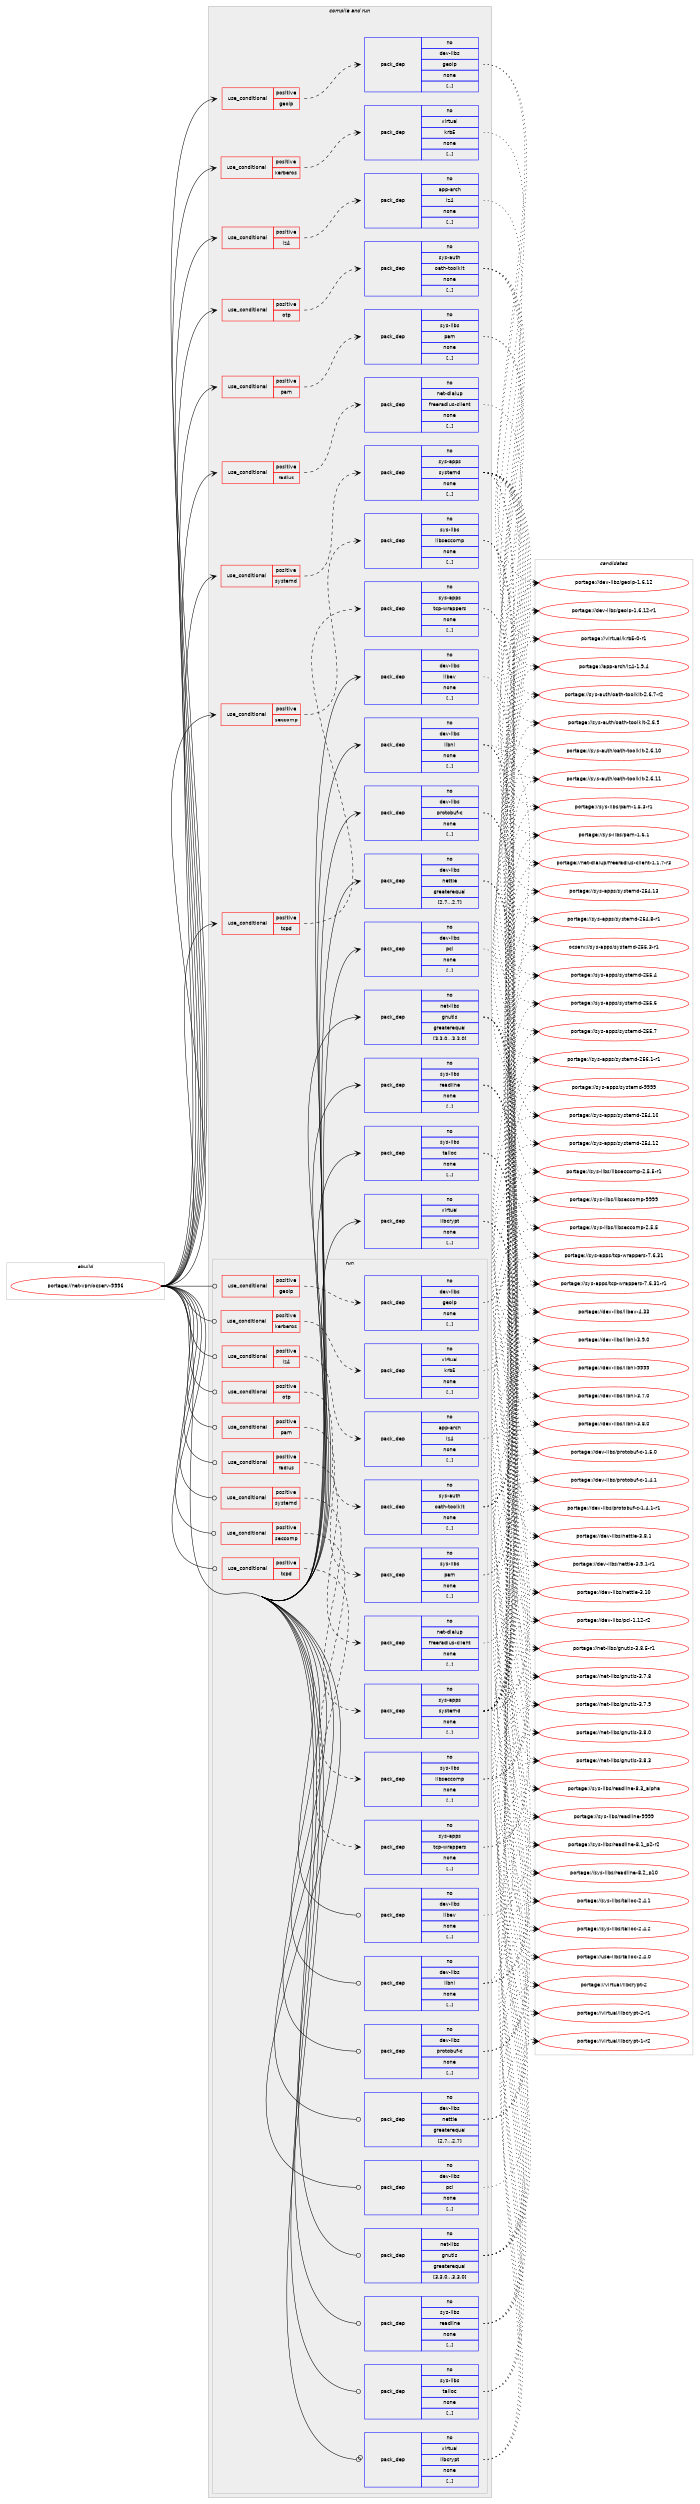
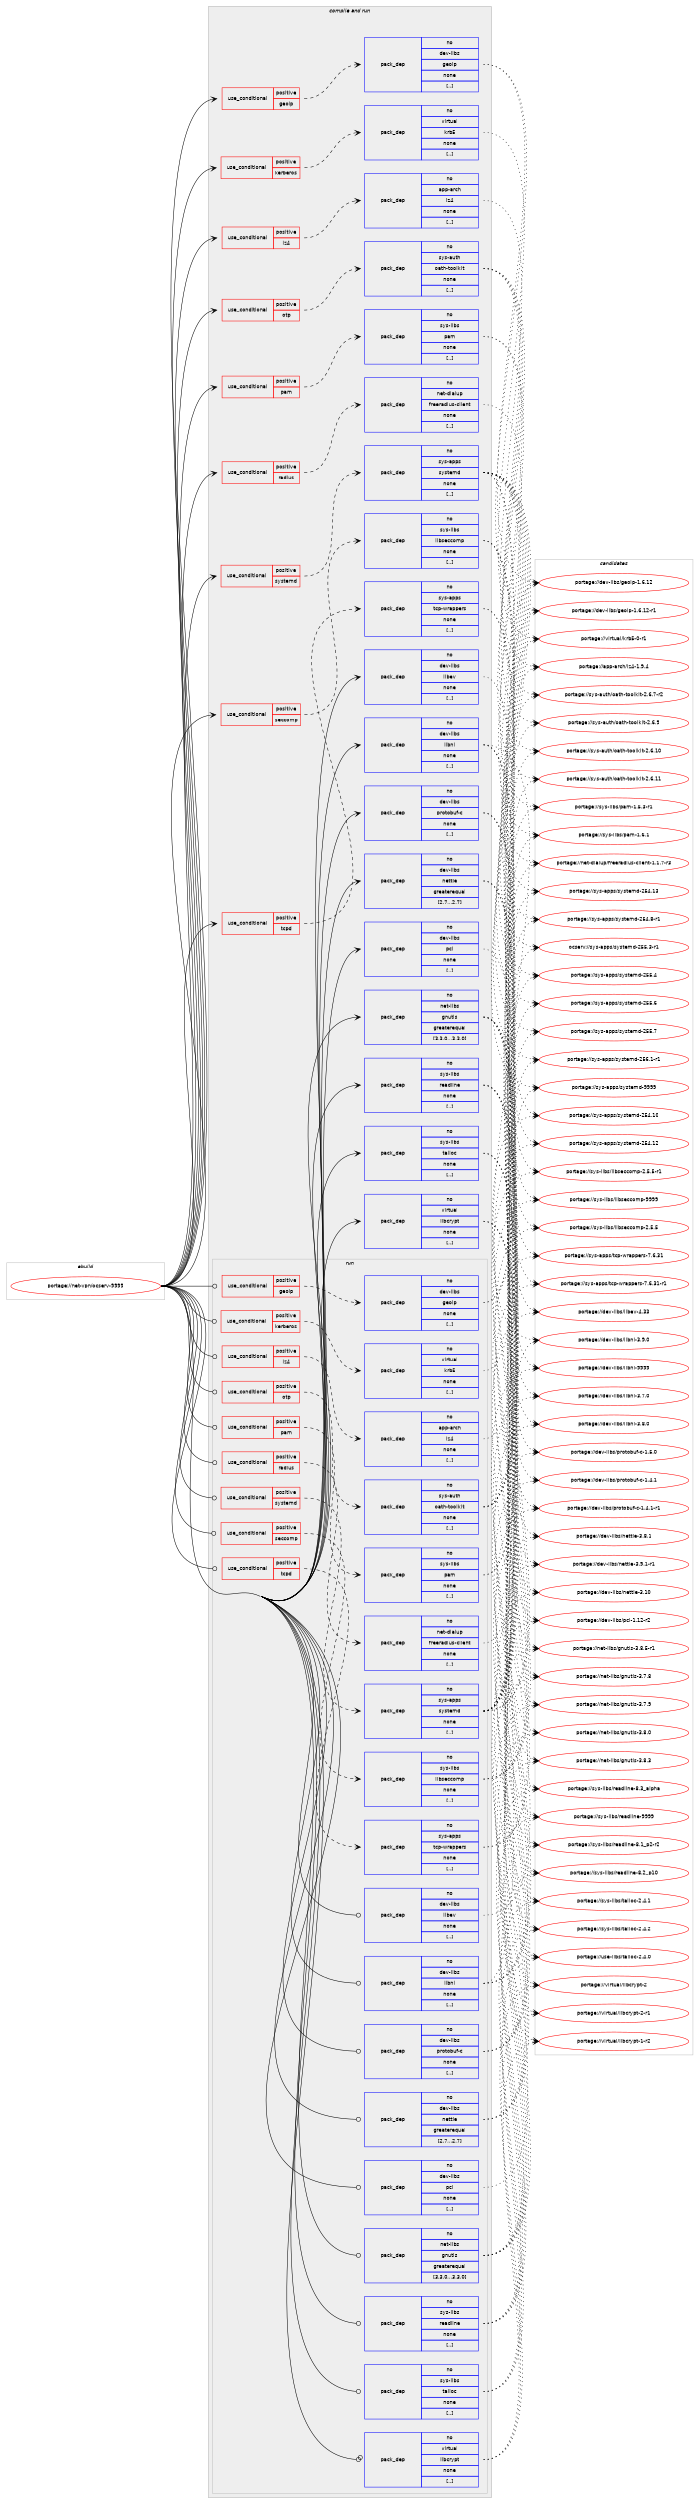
node "portage://net-vpn/ocserv-9996": label "portage://net-vpn/ocserv-9996" -> "portage://net-vpn/ocserv-9999"
